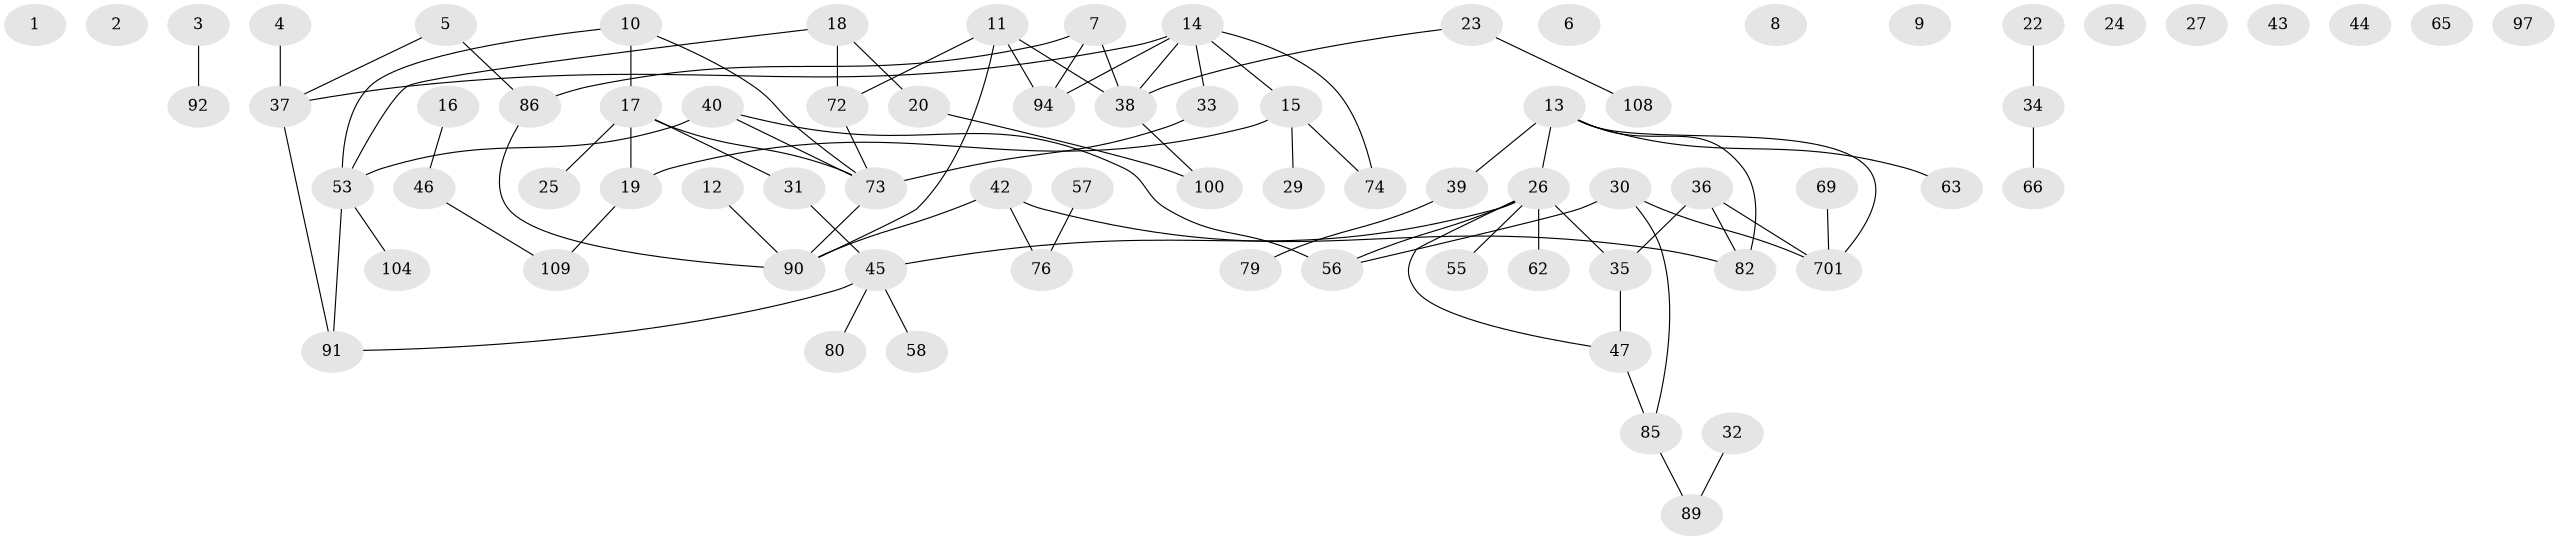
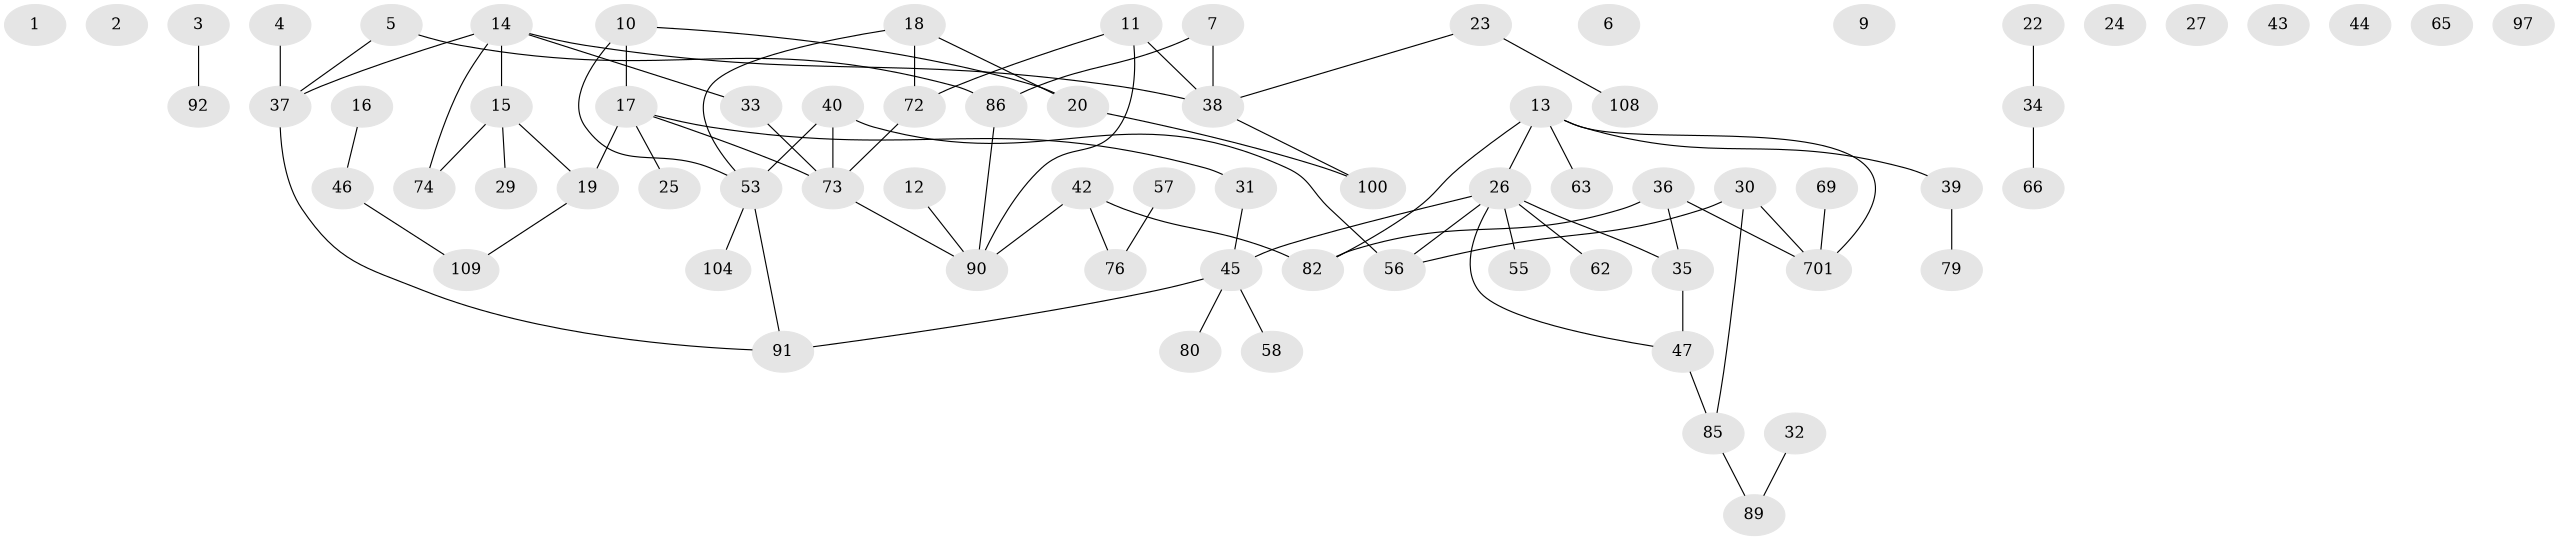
node "8": removed
edge "10" -- "73": now "10" -- "20"
node "94": removed
